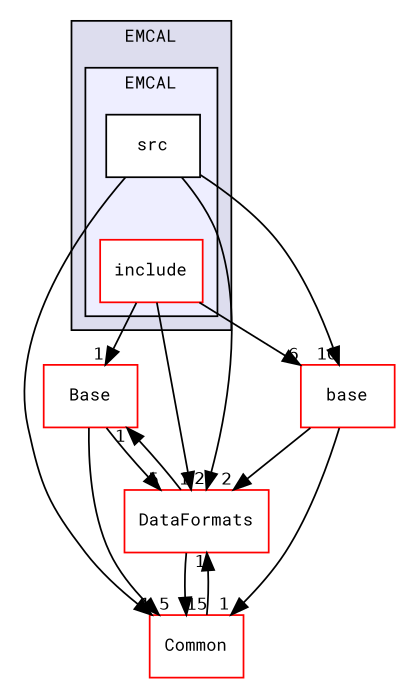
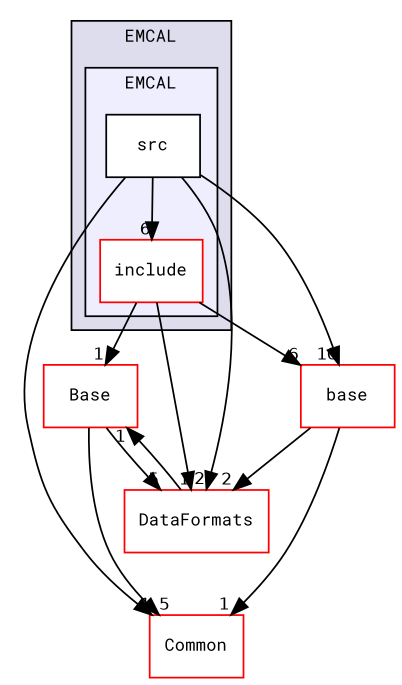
edge "src" -> "include": added
edge "DataFormats" -> "Common": removed
edge "Common" -> "DataFormats": removed
